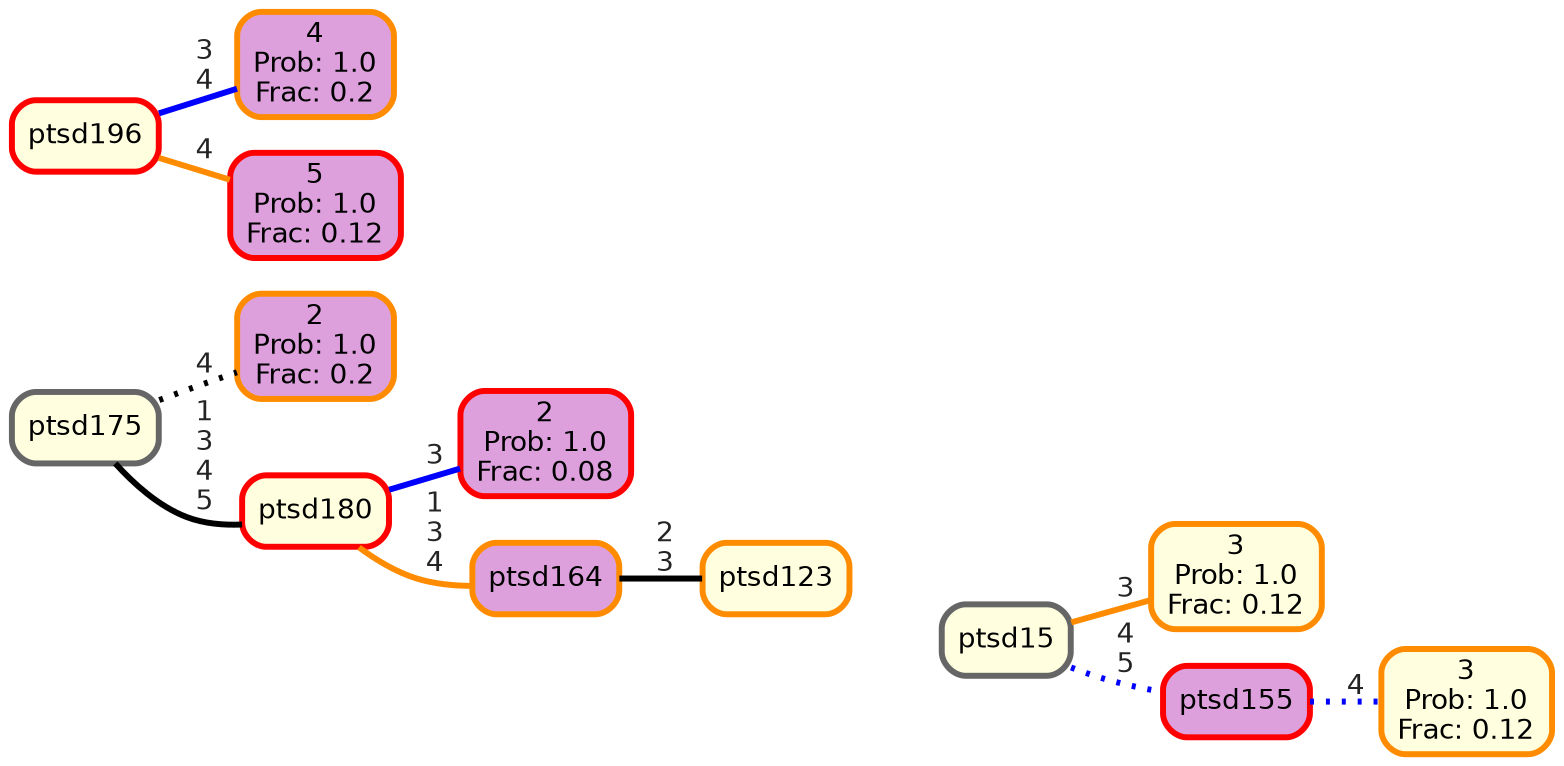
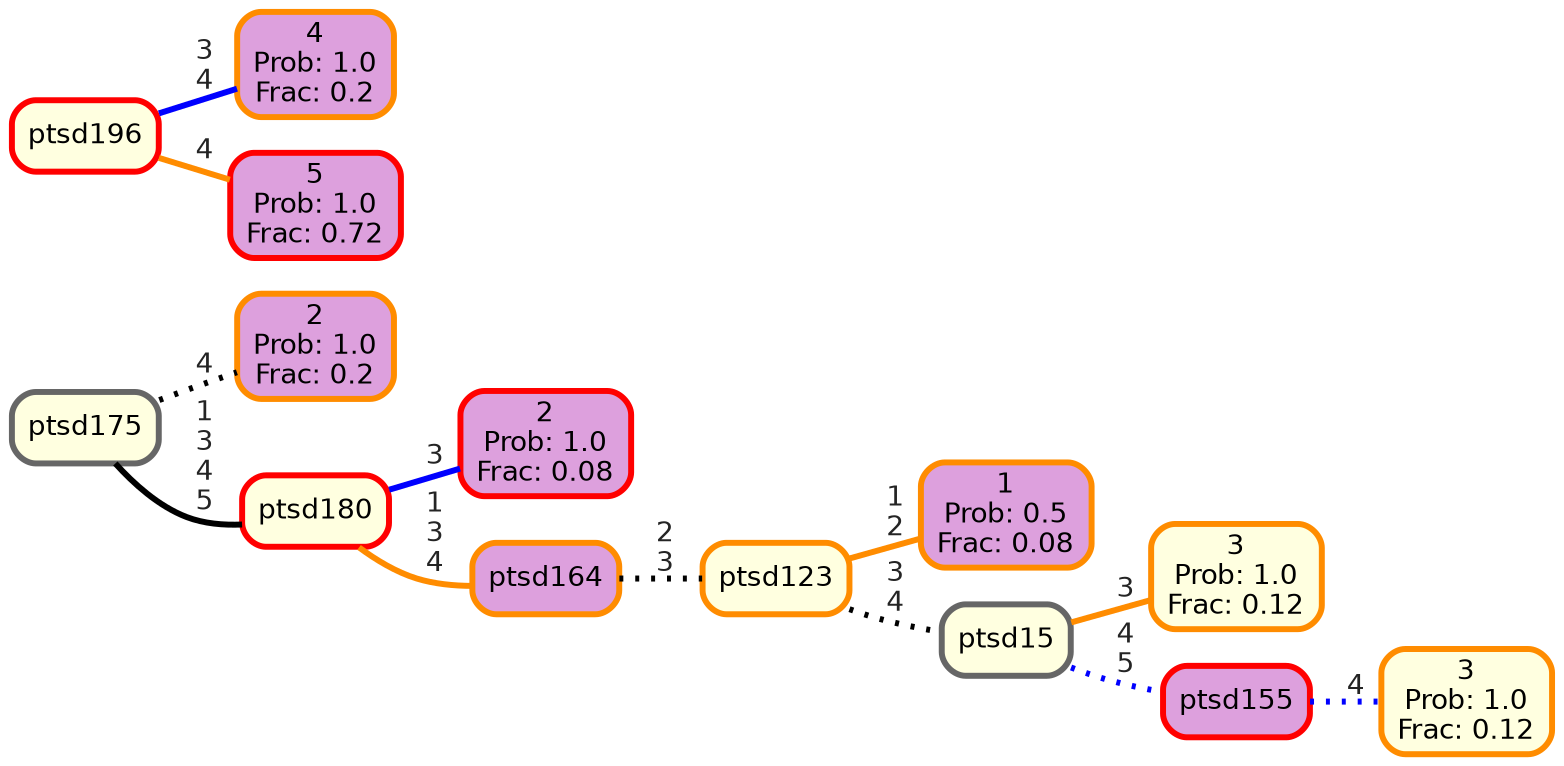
node "5 Prob: 1.0 Frac: 0.12": label "5 Prob: 1.0 Frac: 0.12" -> "5 Prob: 1.0 Frac: 0.72"
node "1 Prob: 0.5 Frac: 0.08": added
edge "ptsd164" -- "ptsd123": style bold -> dotted
edge "ptsd123" -- "ptsd15": added, label "3 4"
